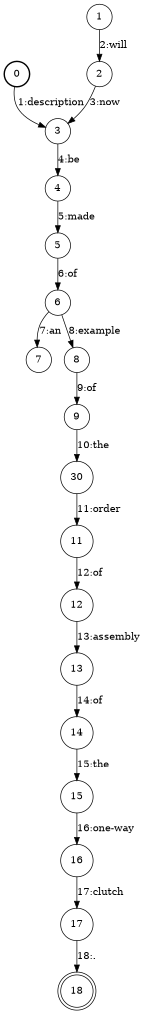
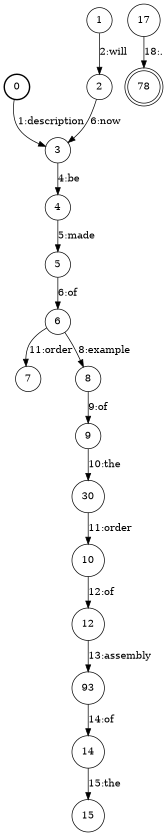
edge "2" -> "3": label "3:now" -> "6:now"
edge "6" -> "7": label "7:an" -> "11:order"
node "11": label "11" -> "10"
node "13": label "13" -> "93"
node "16": removed
node "18": label "18" -> "78"
